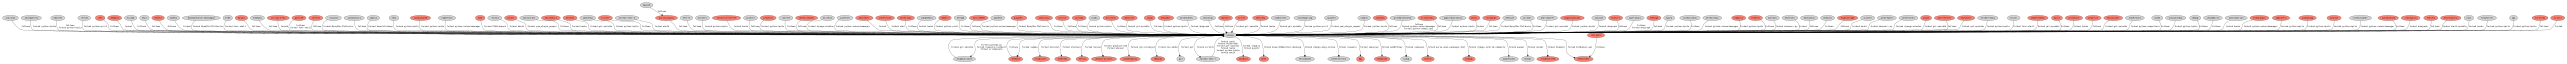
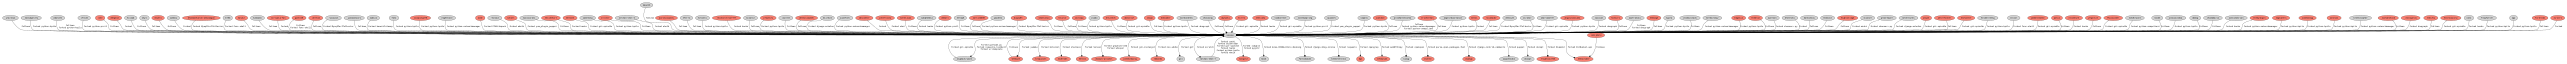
edge "mzachh" -> "aaronjcopley": now "mzachh" -> "seveas"
node "dhanasekaran-anbalagan": fillcolor lightgrey -> salmon
edge "hearsaycorp" -> "seveas": label "forked shell-spindle" -> "forked git-spindle"
node "book": fillcolor salmon -> lightgrey
